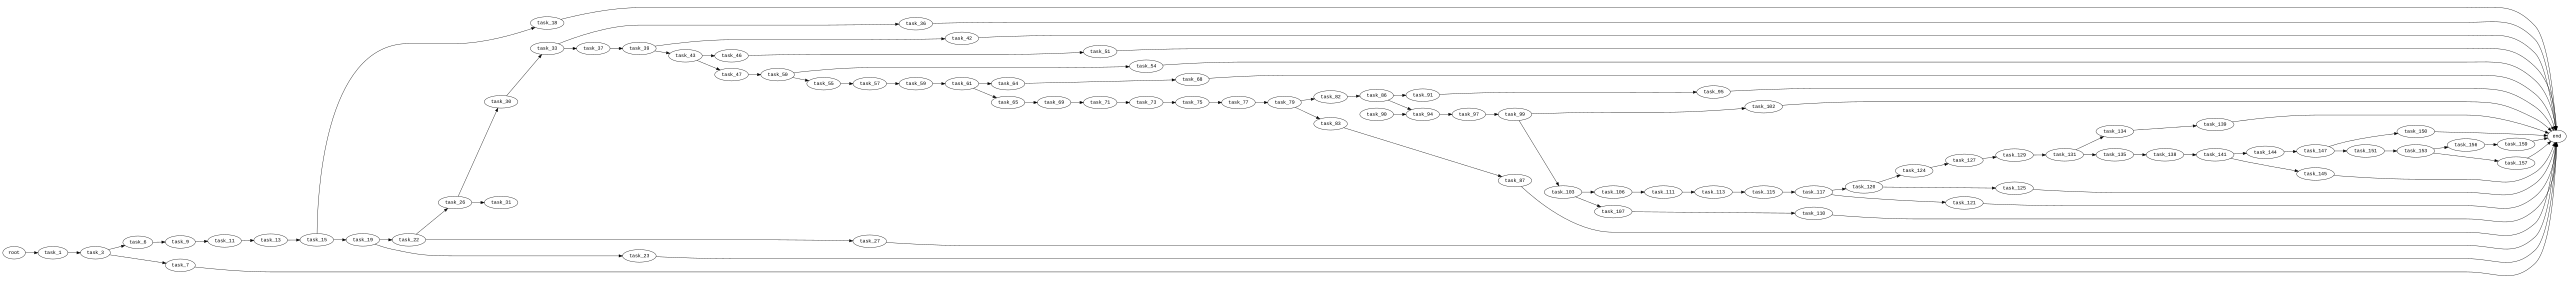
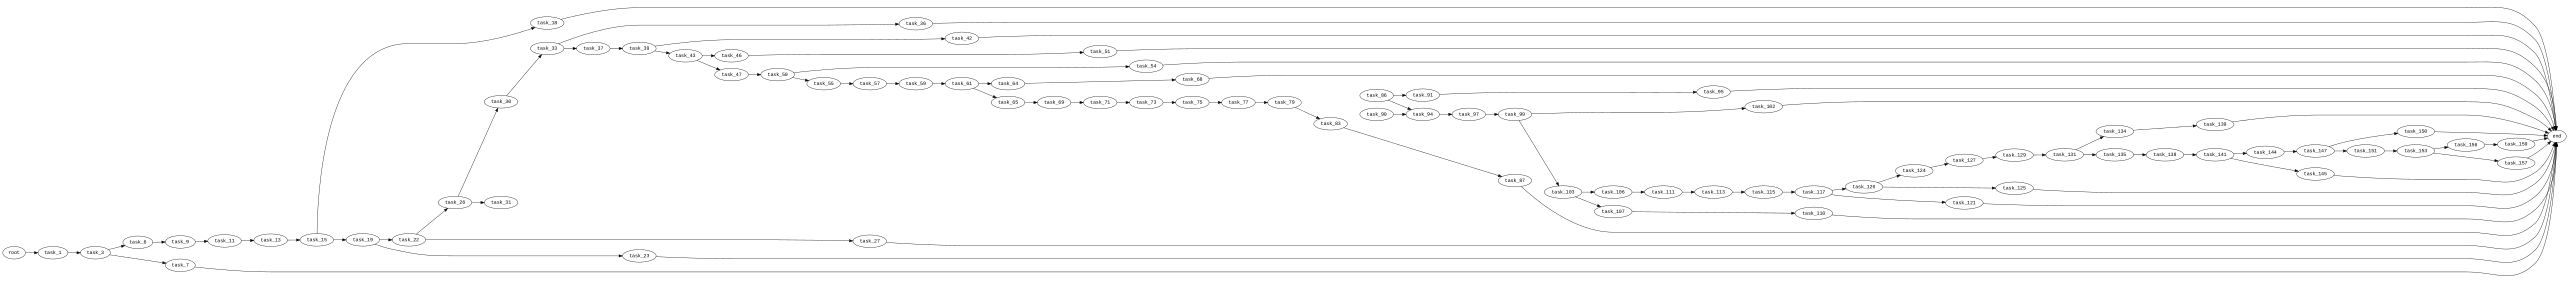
node "task_82": removed
